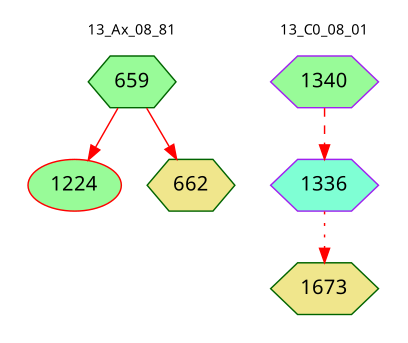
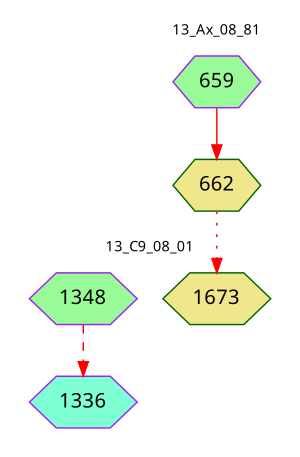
cluster "13_C0_08_01": label "13_C0_08_01" -> "13_C9_08_01"
node "659": color darkgreen -> purple
node "1340": label "1340" -> "1348"
node "1224": removed
edge "1336" -> "1673": now "662" -> "1673"
